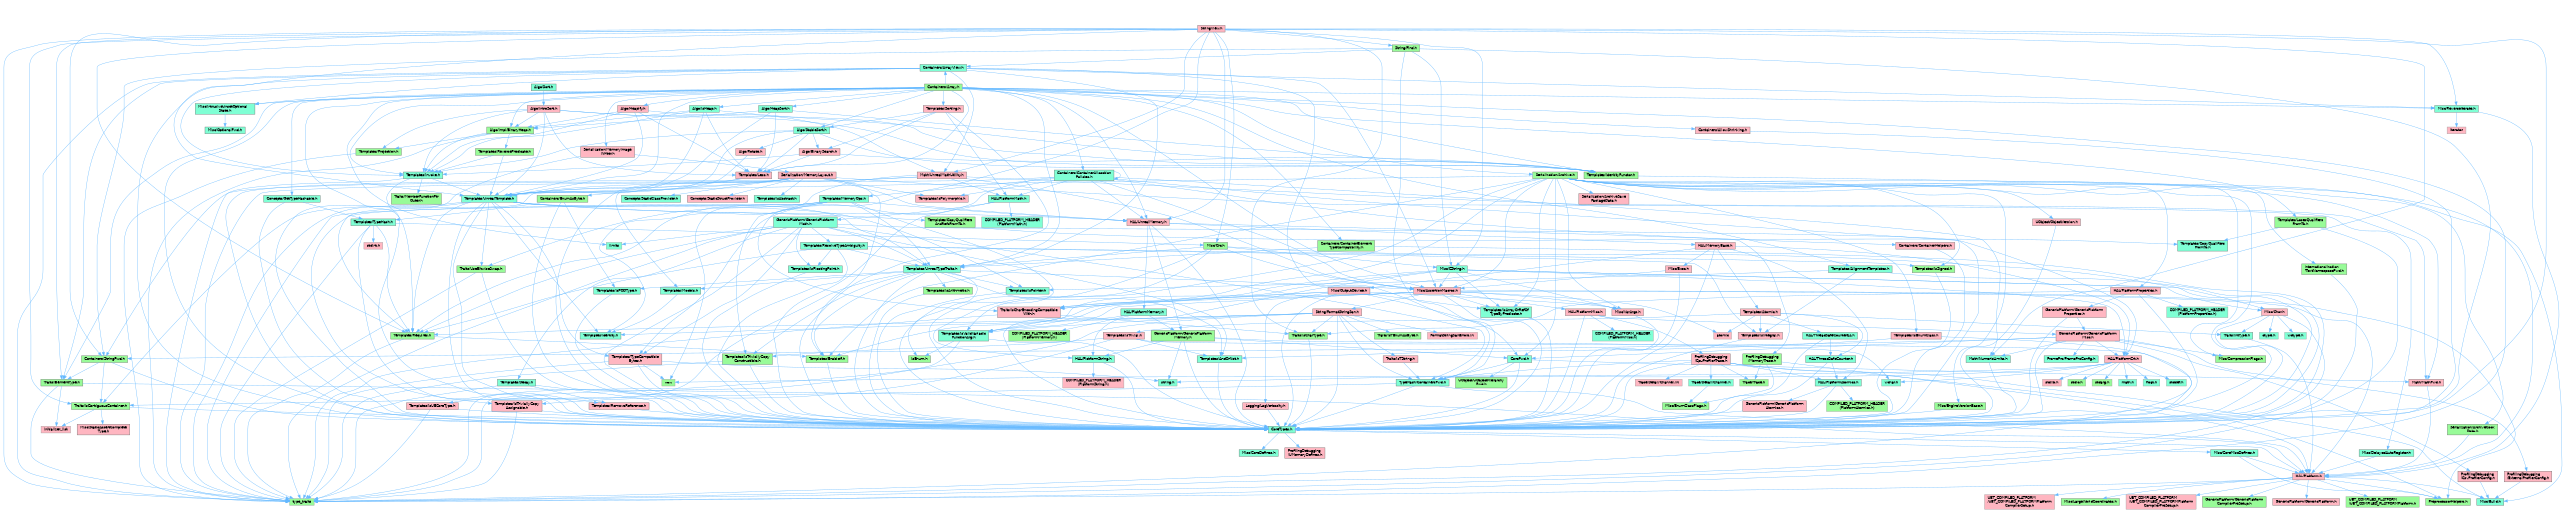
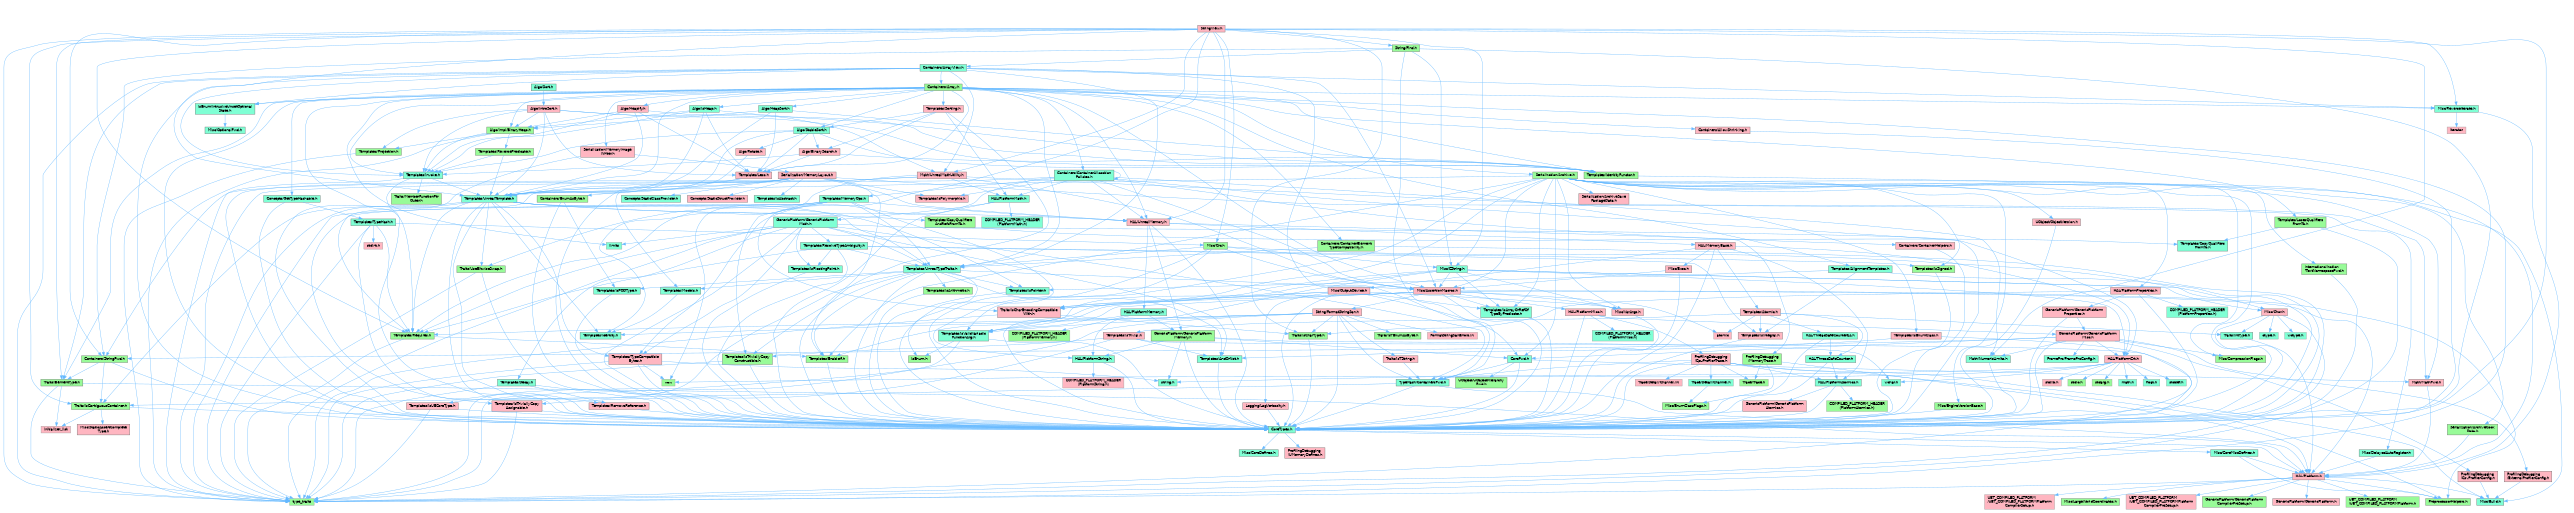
edge "Containers/Array.h" -> "Containers/ArrayView.h": reversed
node "Misc/IntrusiveUnsetOptional State.h": label "Misc/IntrusiveUnsetOptional State.h" -> "IsEnum/IntrusiveUnsetOptional State.h"
edge "Containers/EnumAsByte.h" -> "Templates/TypeHash.h": removed
